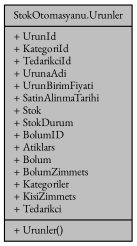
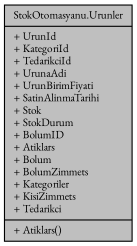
node "StokOtomasyanu.Urunler": text "+ Urunler()" -> "+ Atiklars()"
